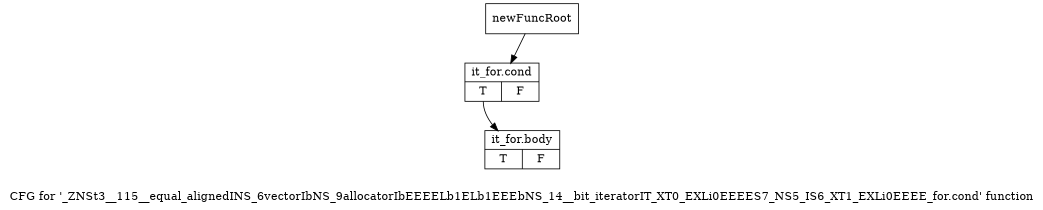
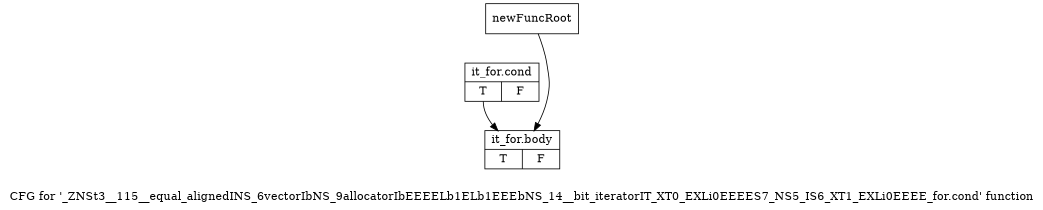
edge "newFuncRoot" -> "it_for.cond": now "newFuncRoot" -> "it_for.body"
